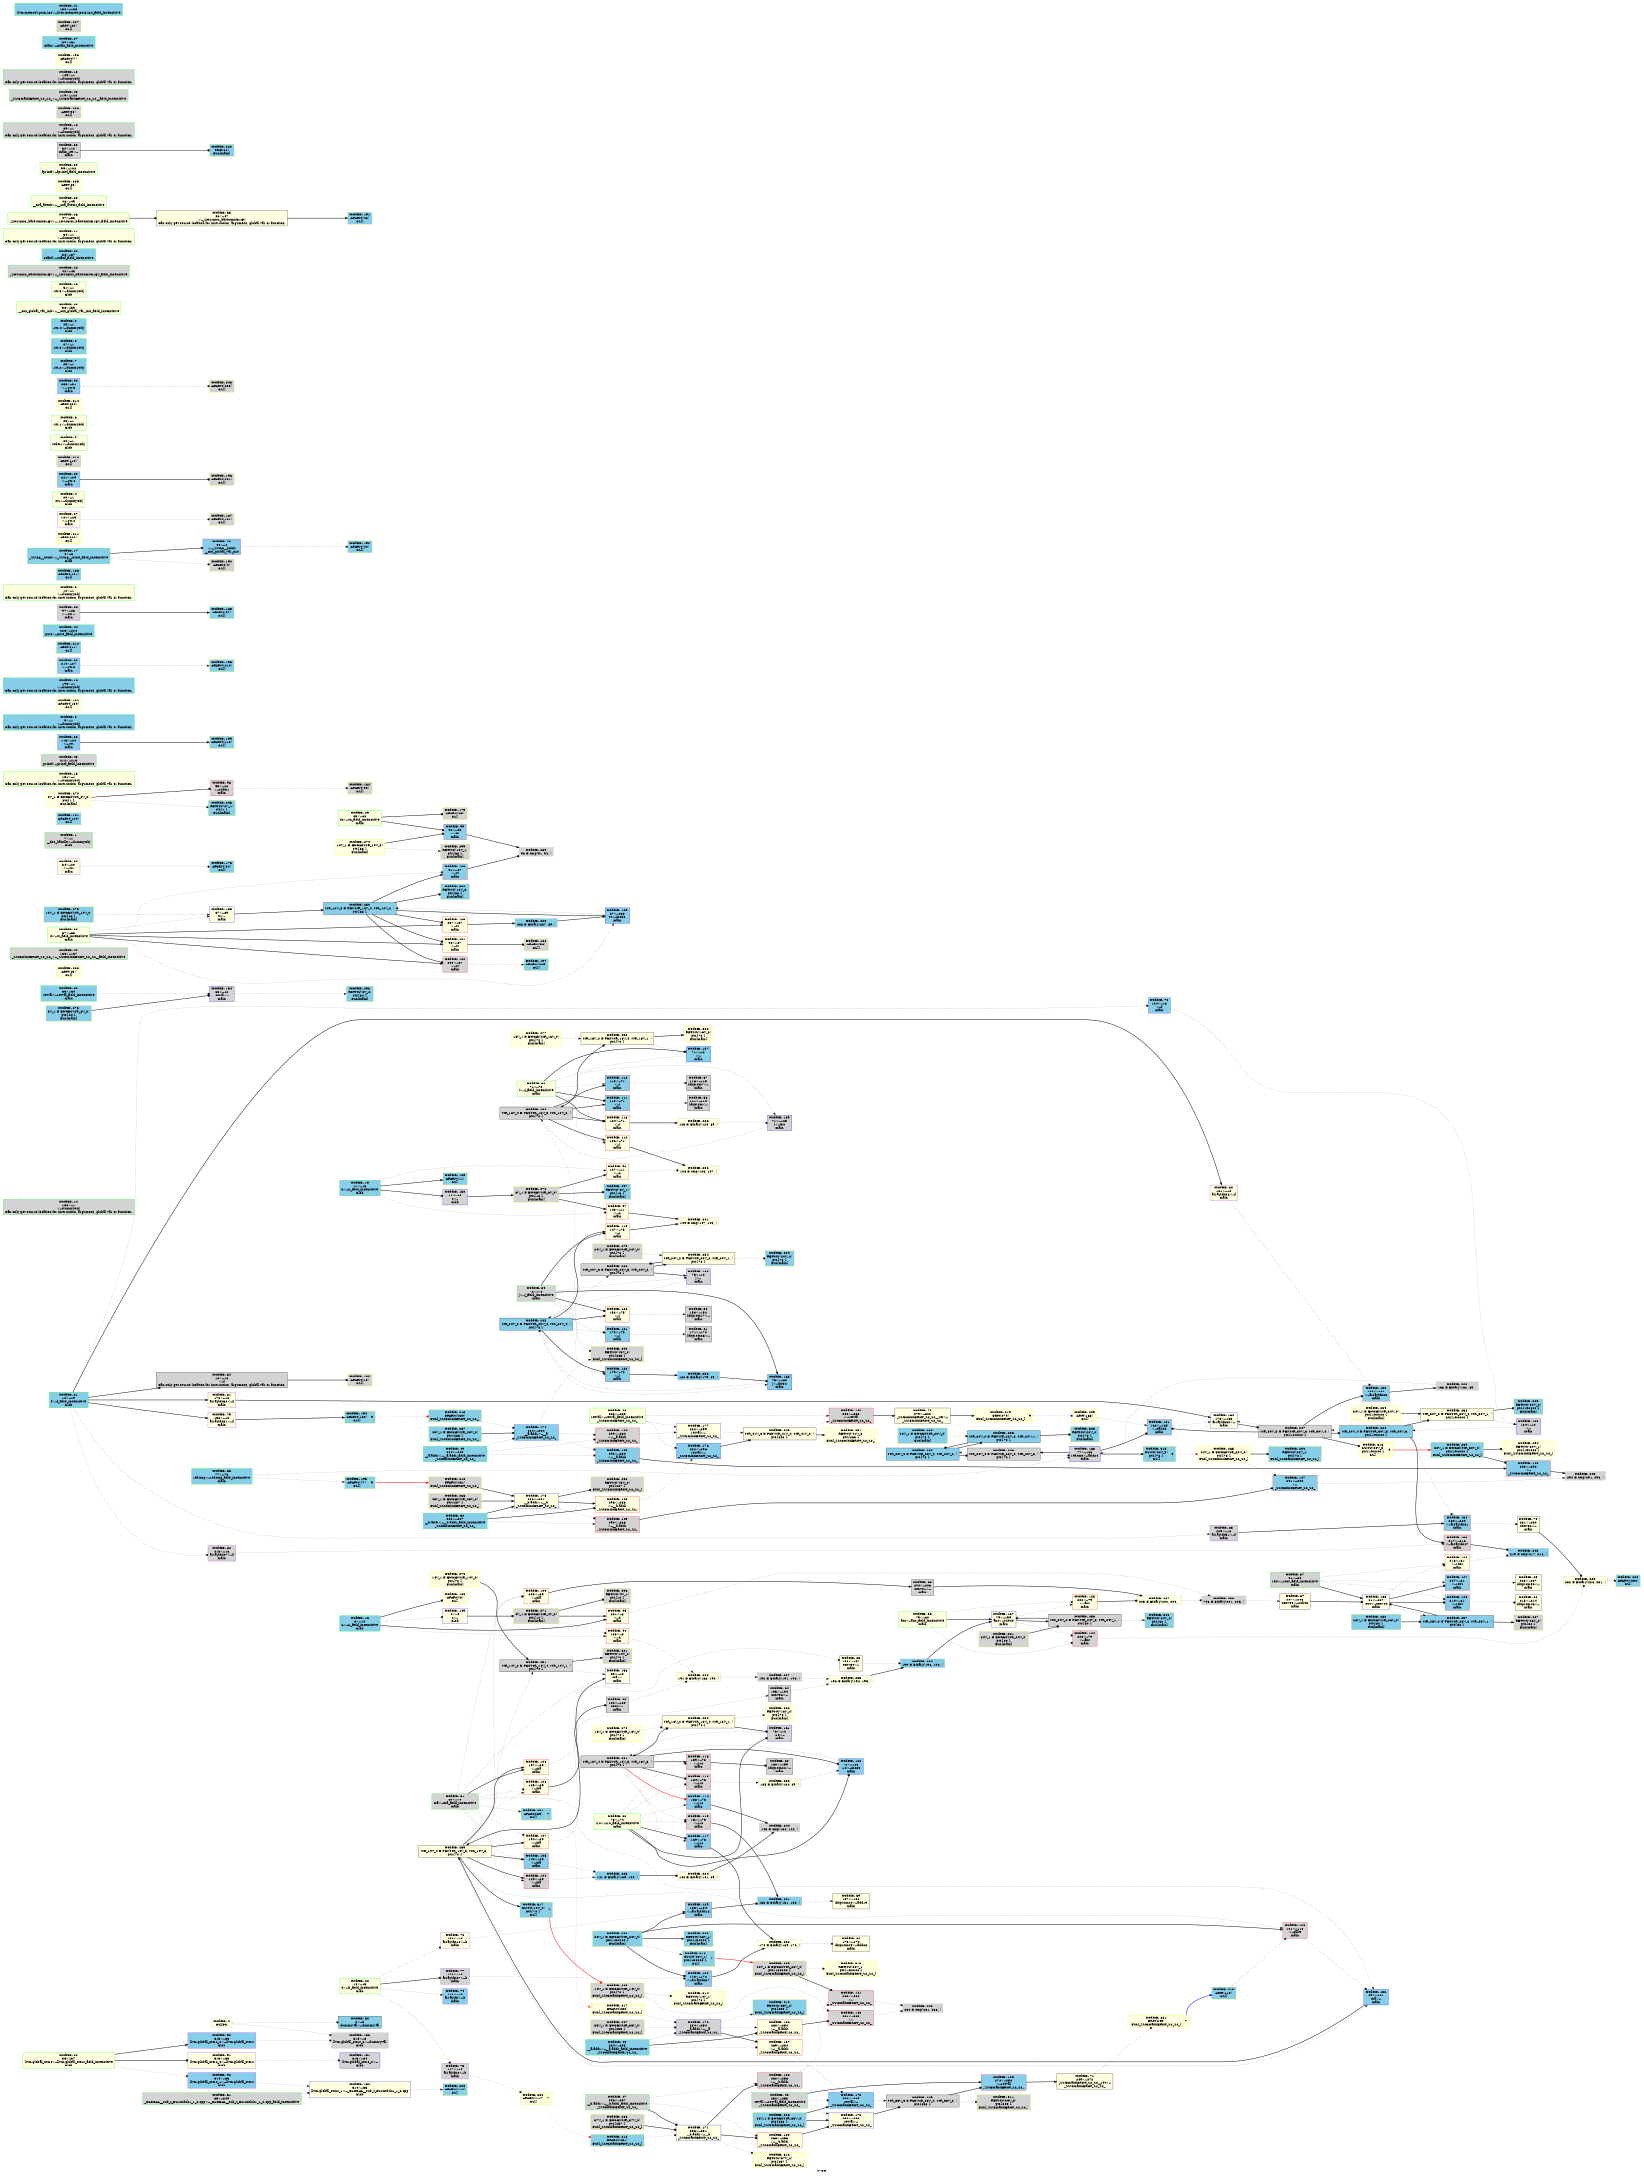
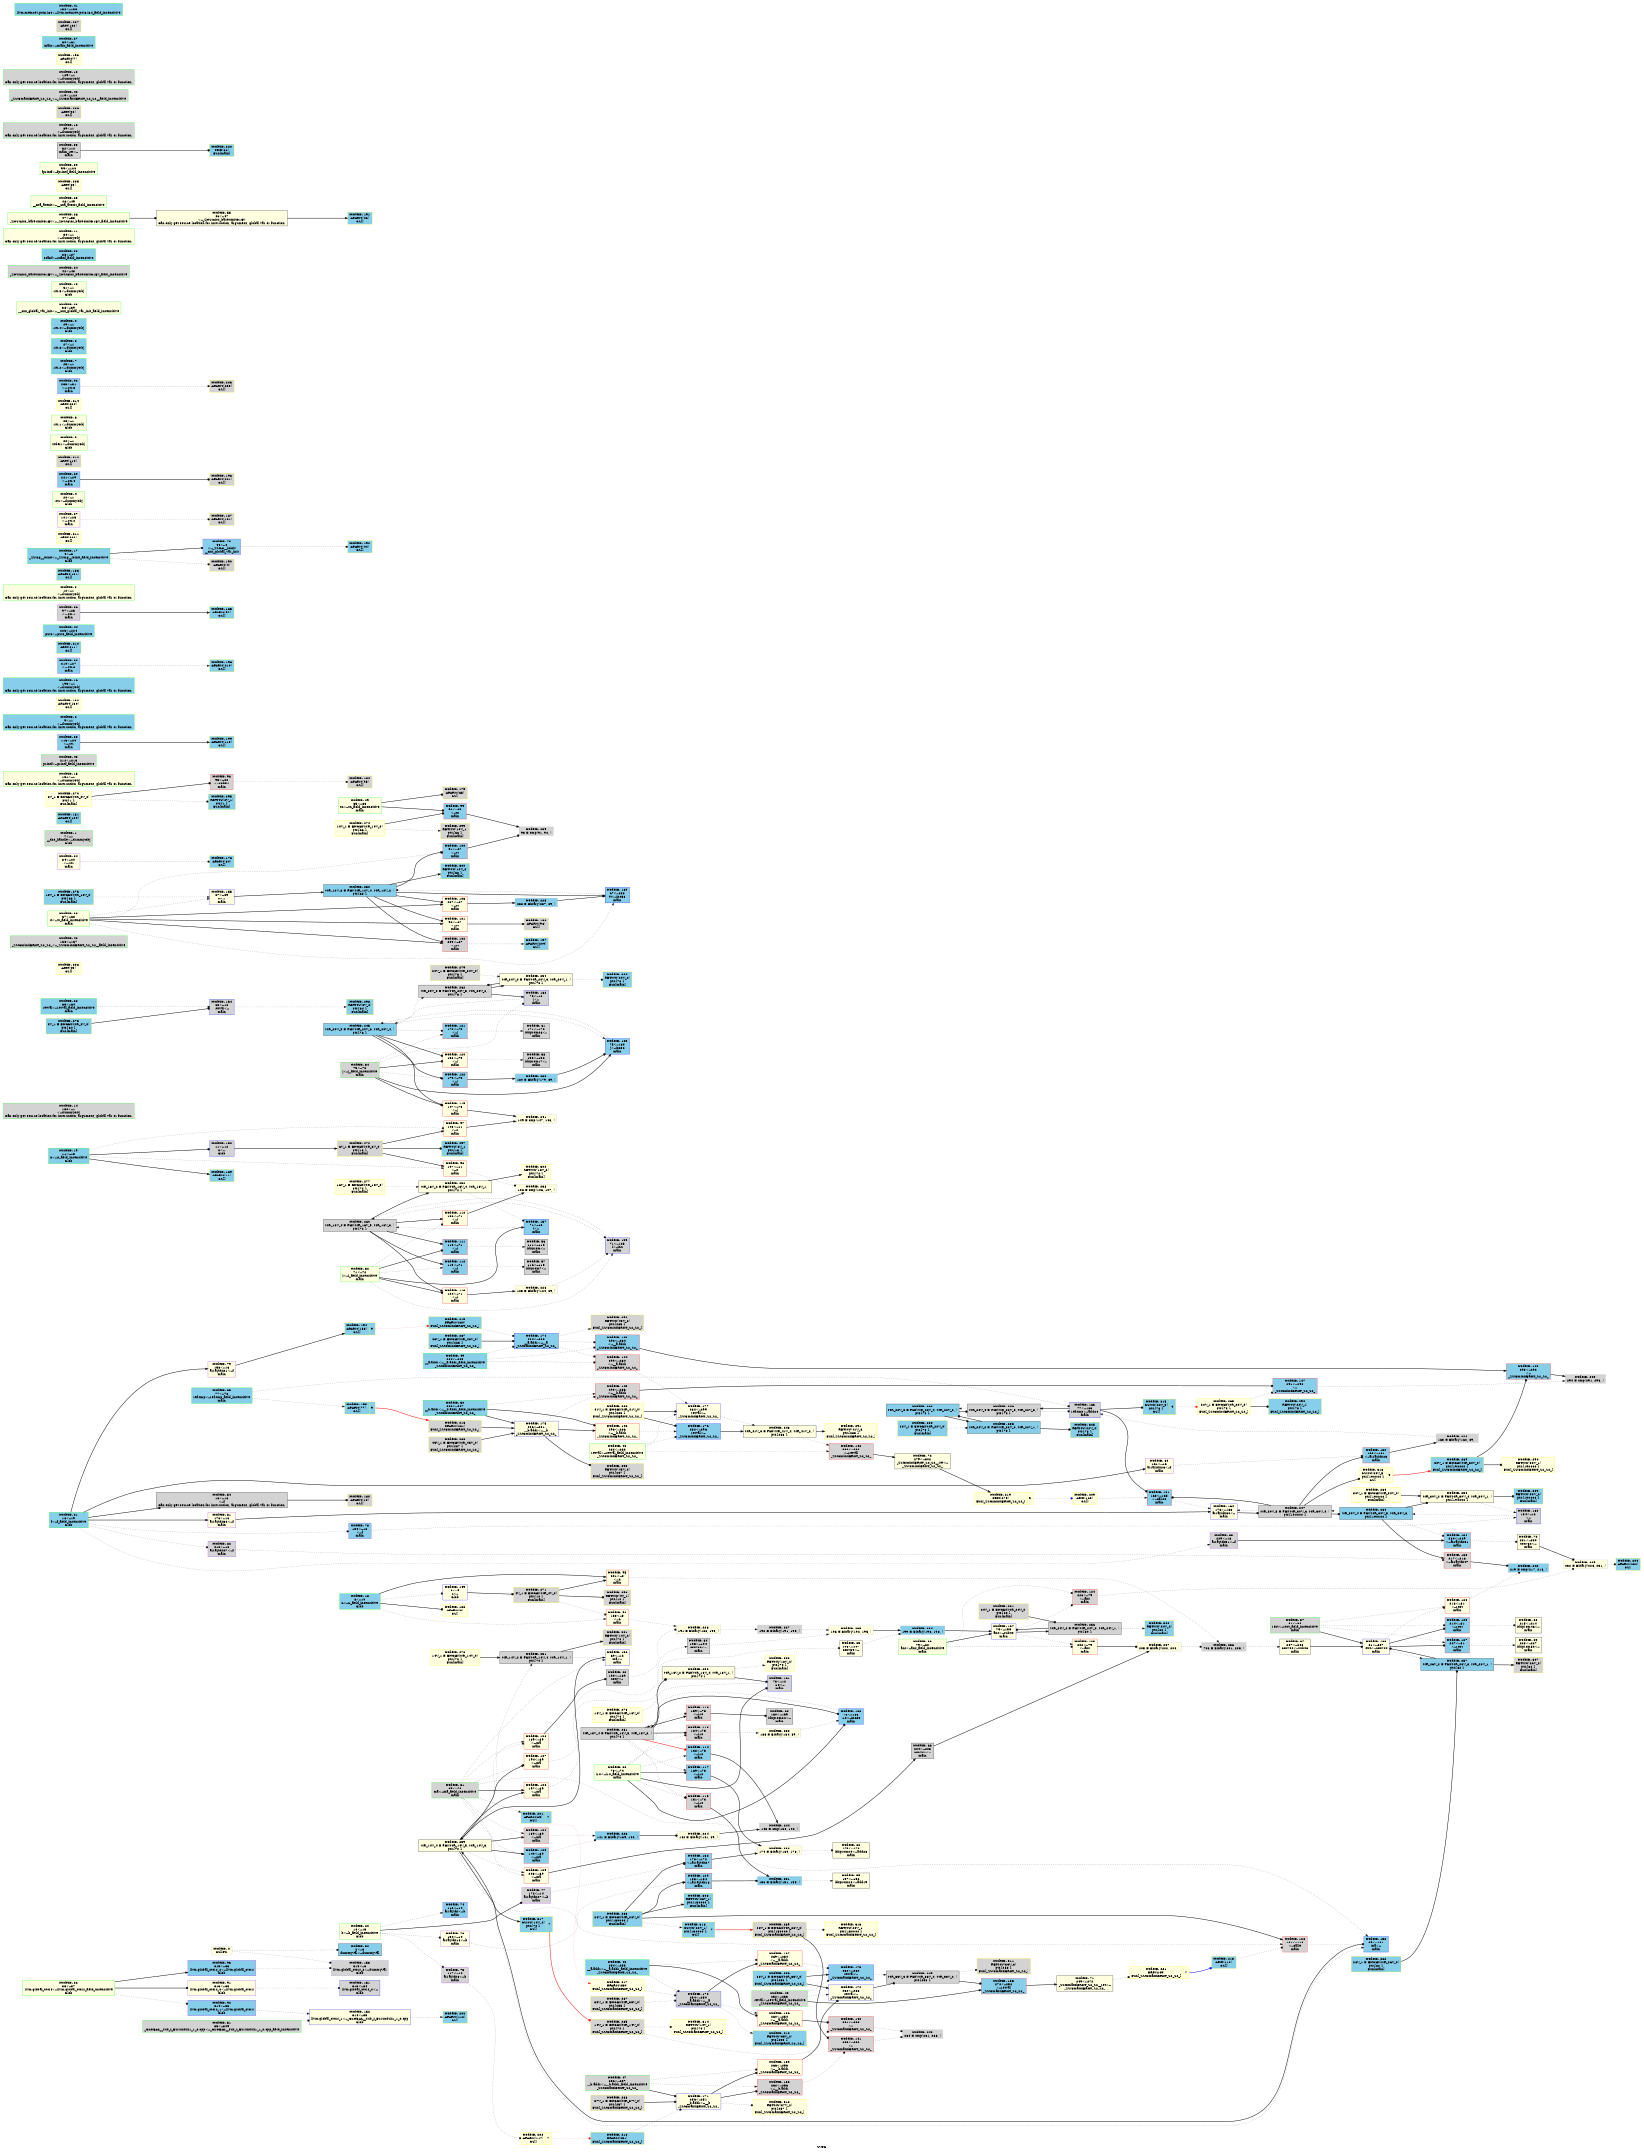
edge "NodeID: 250" -> "NodeID: 300": arrowhead dot -> normal
edge "NodeID: 260" -> "NodeID: 292": now "NodeID: 260" -> "NodeID: 159"
node "NodeID: 266": added
